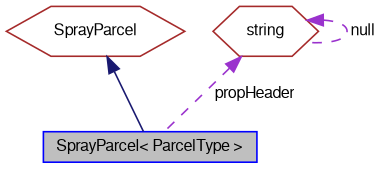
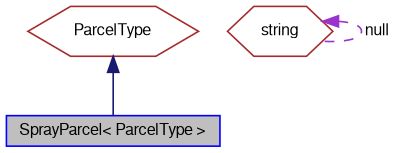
node "SprayParcel": label "SprayParcel" -> "ParcelType"
edge "SprayParcel< ParcelType >" -> "string": removed, label "propHeader"
